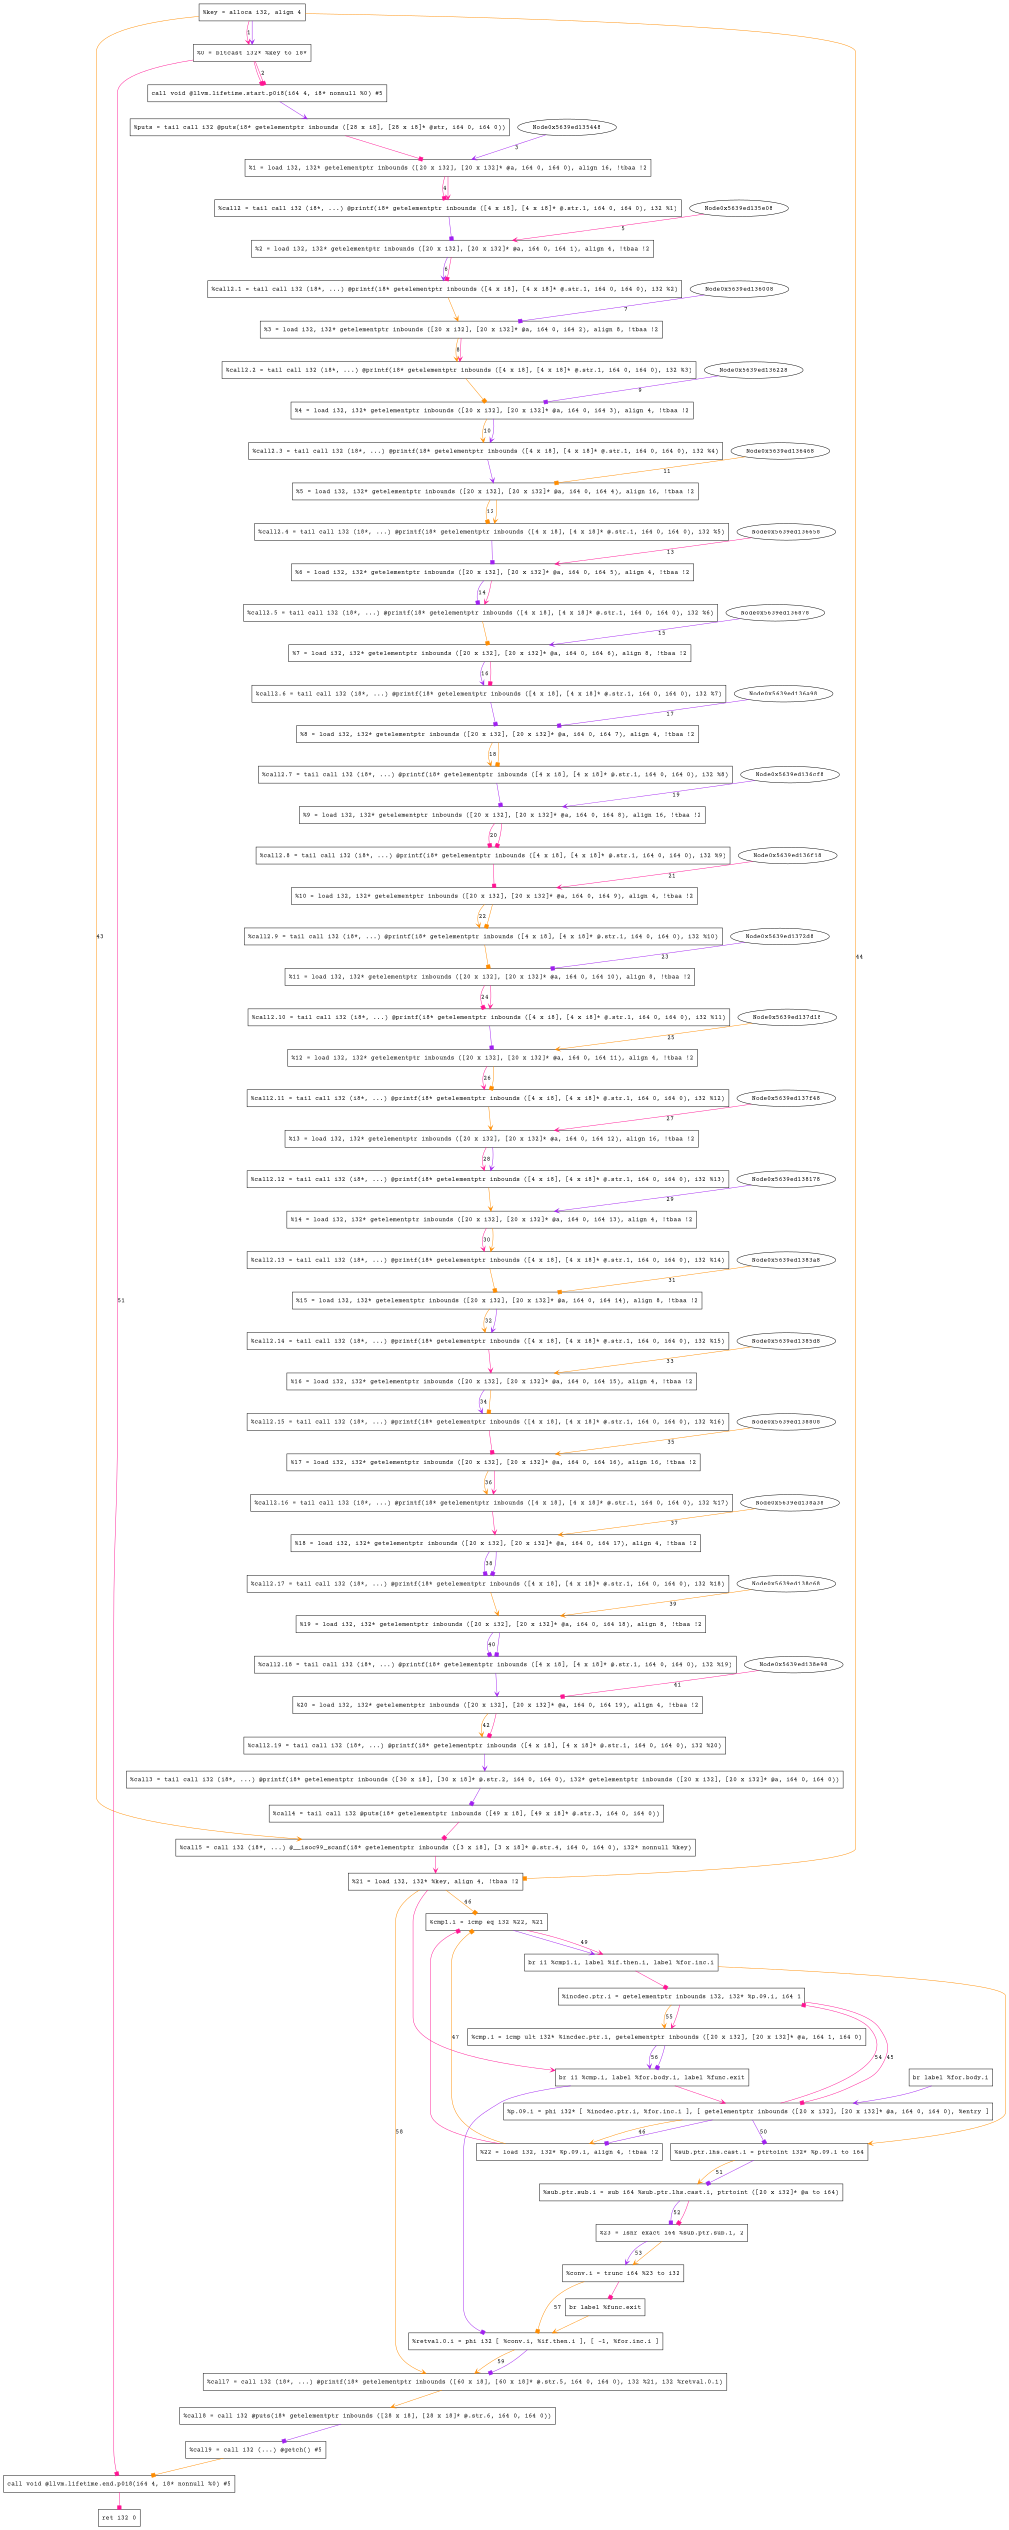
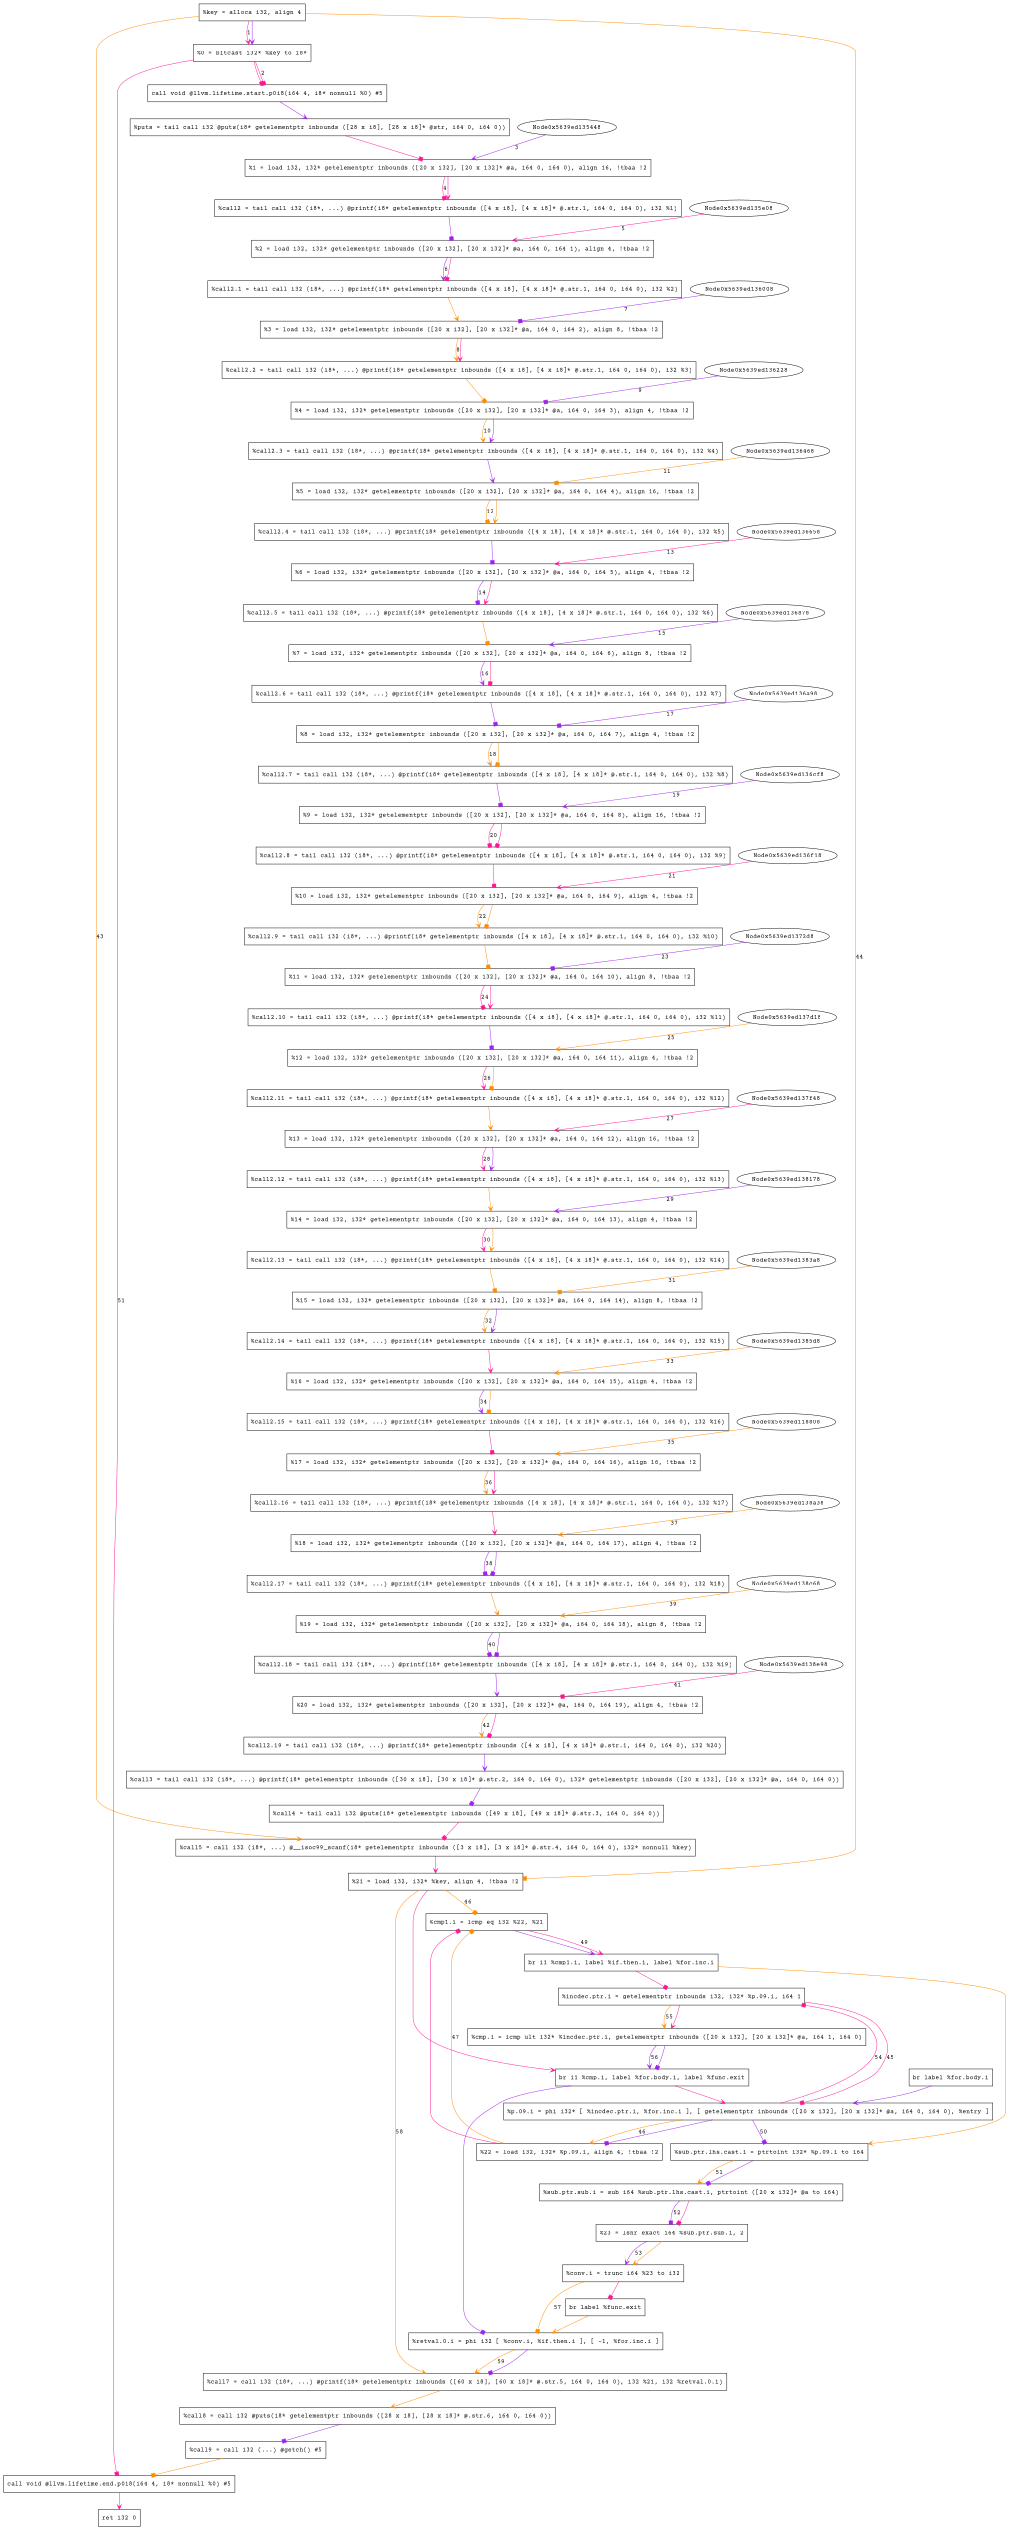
node "Node0x5639ed138808": label "Node0x5639ed138808" -> "Node0x5639ed118808"
edge "call void @llvm.lifetime.end.p0i8(i64 4, i8* nonnull %0) #5" -> "ret i32 0": arrowhead box -> vee
